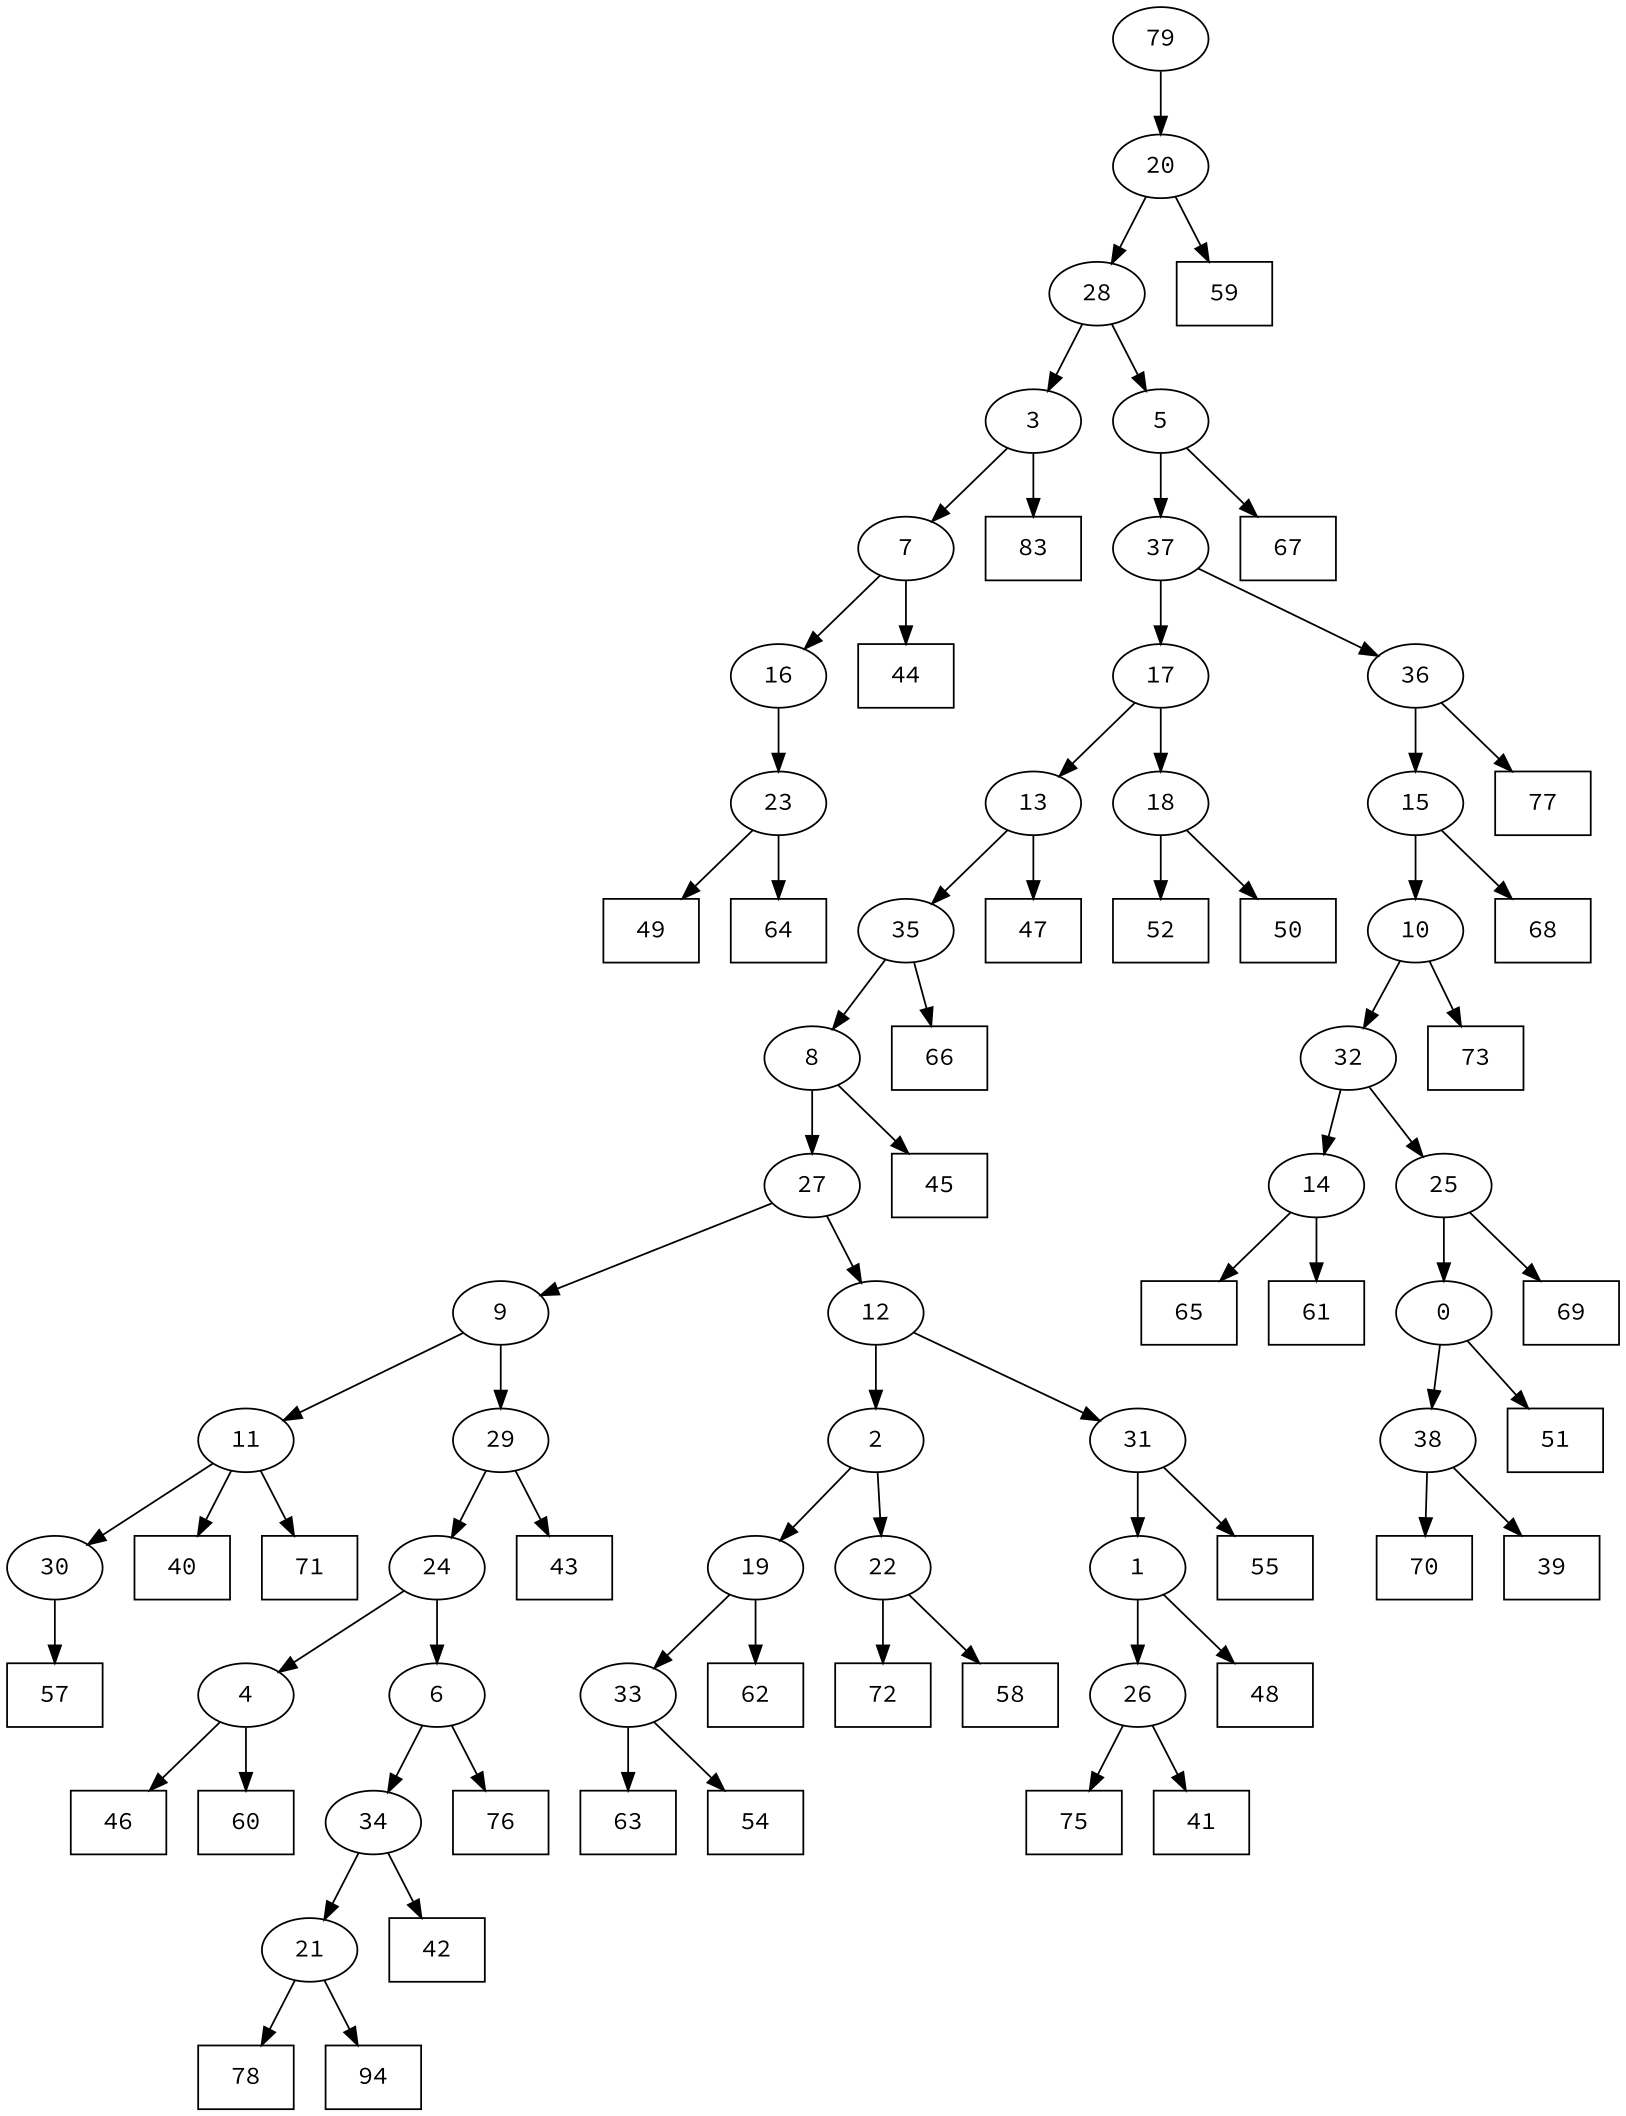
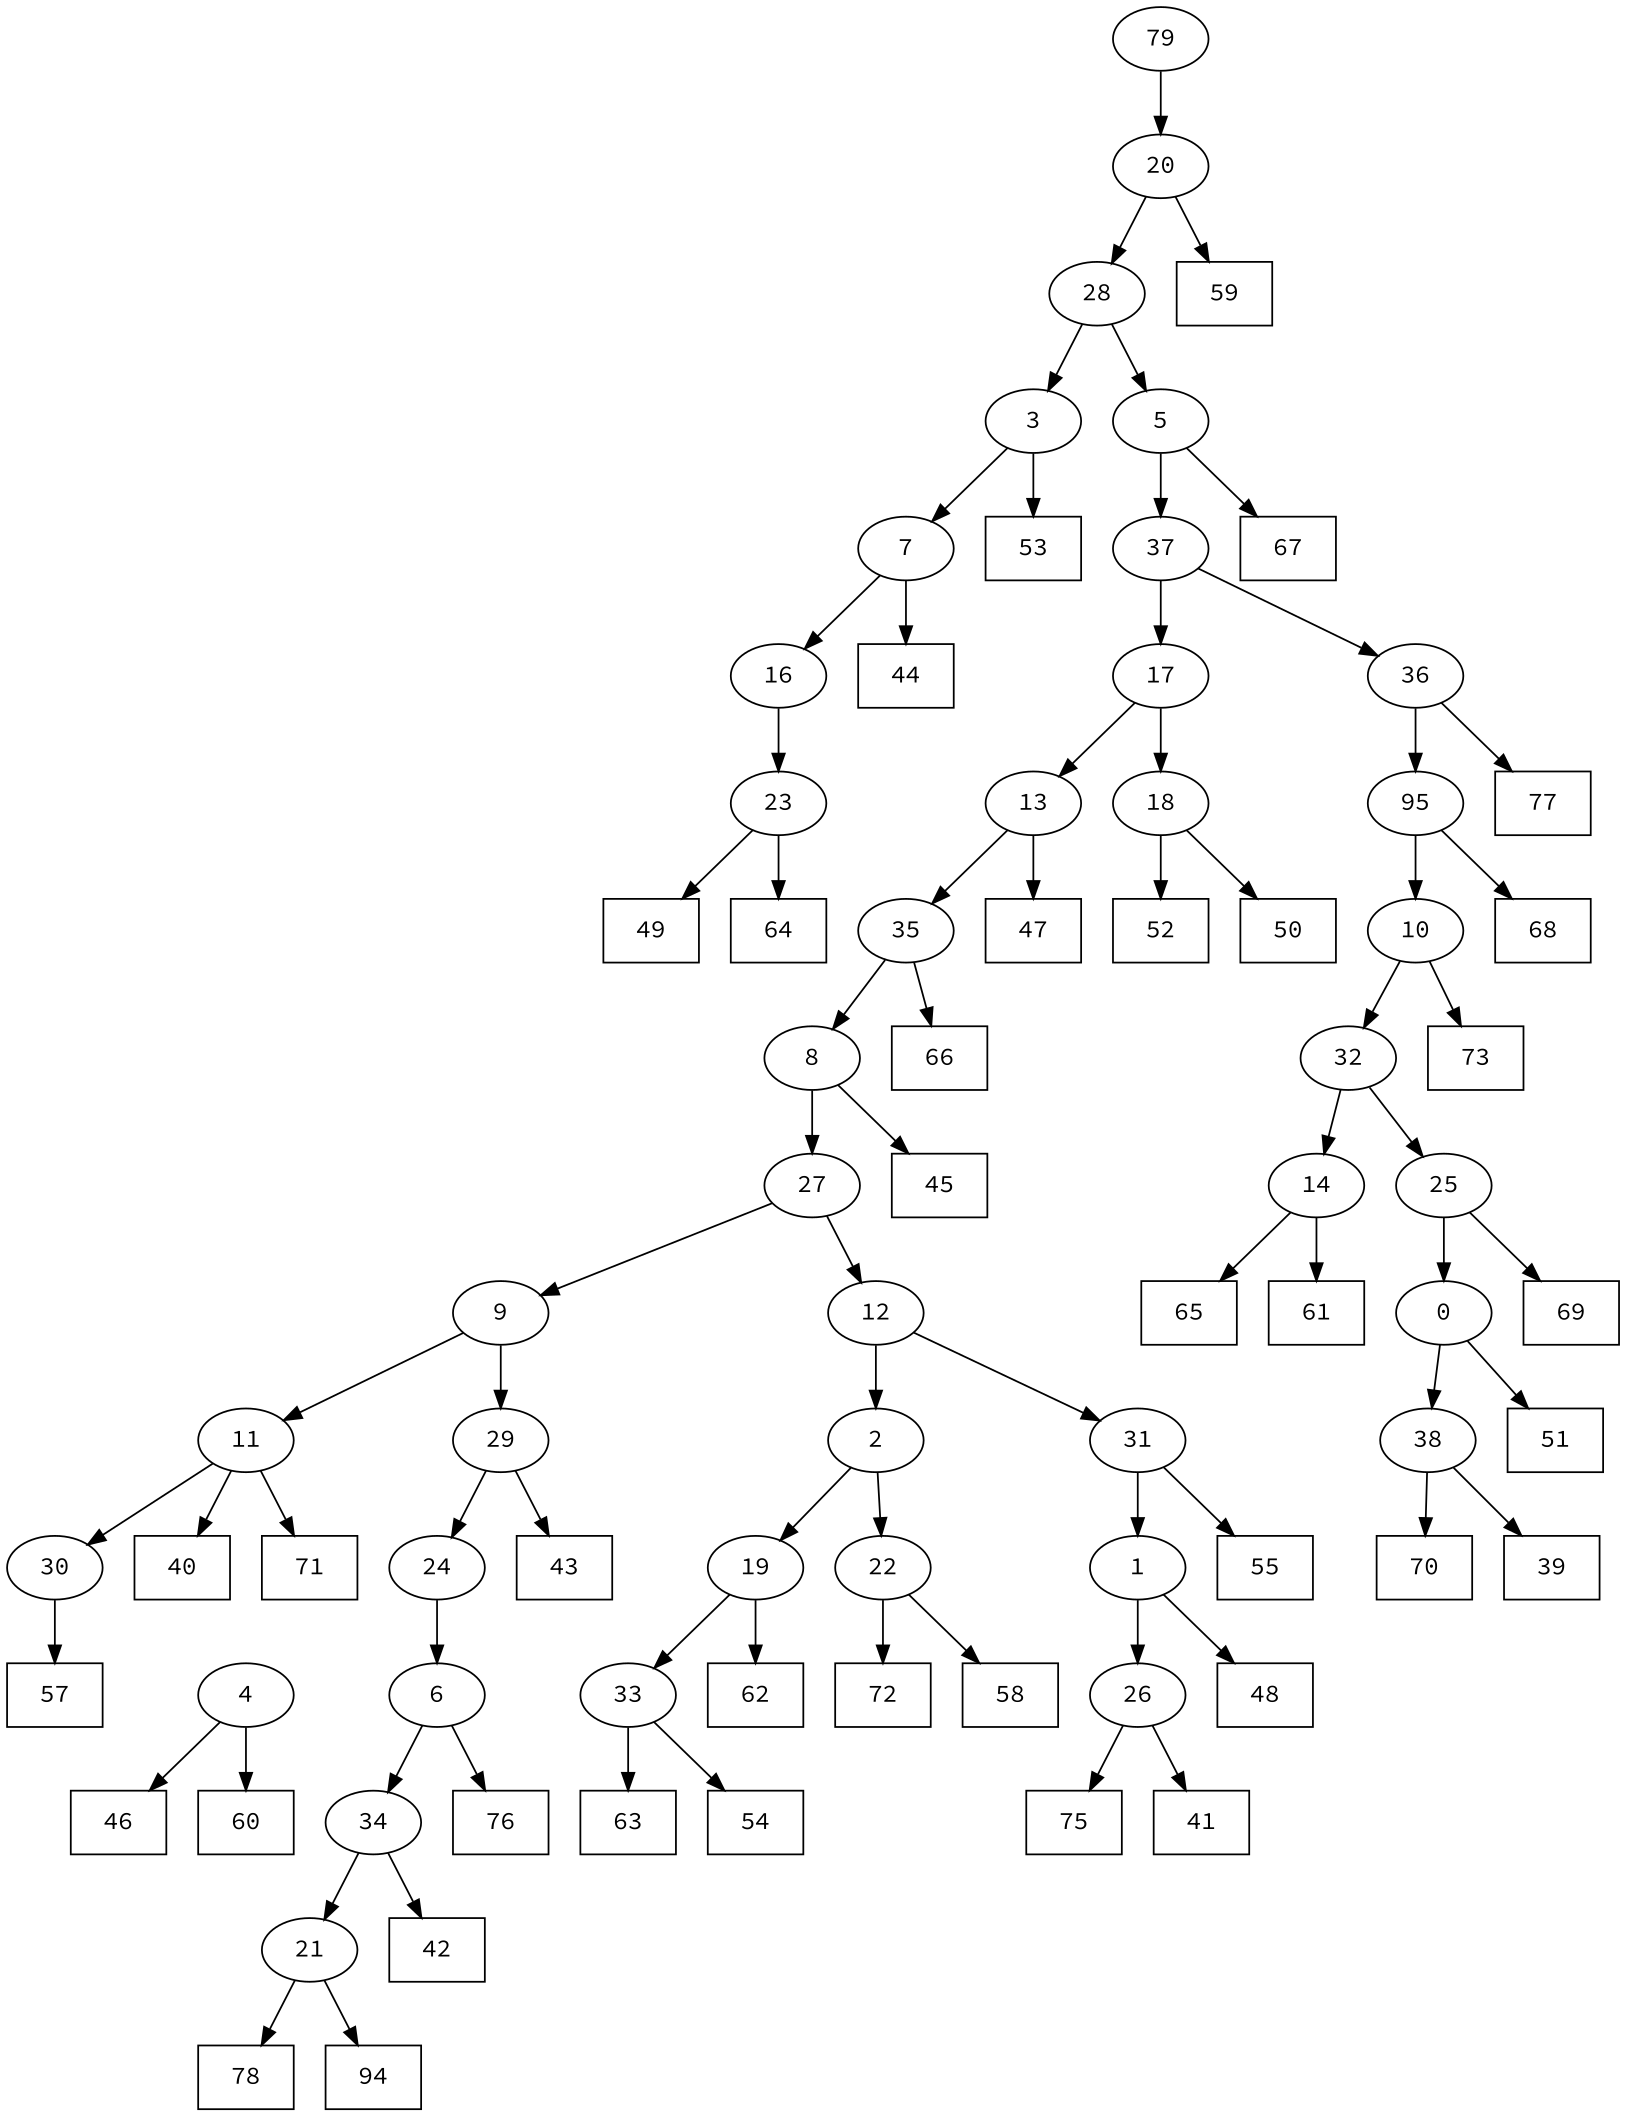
node "83": label "83" -> "53"
node "15": label "15" -> "95"
edge "24" -> "4": removed
